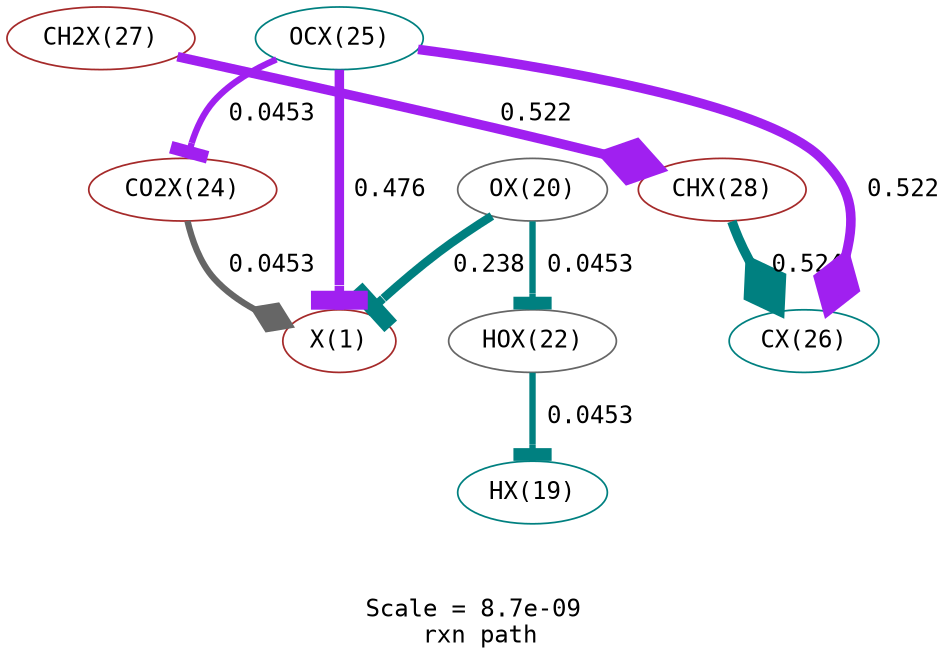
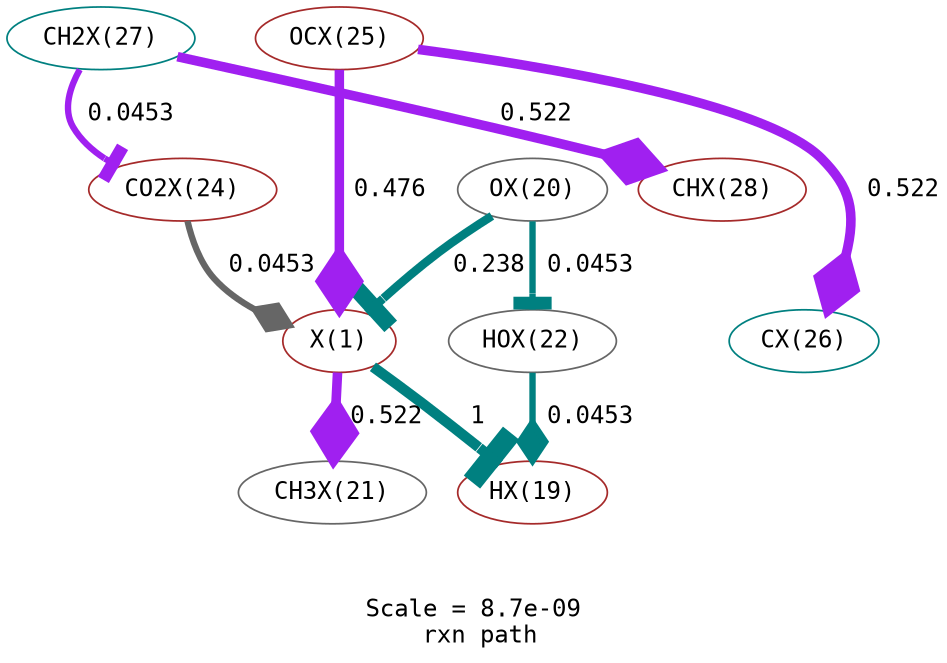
node "CH2X(27)": color brown -> teal
node "OCX(25)": color teal -> brown
edge "OCX(25)" -> "CO2X(24)": now "CH2X(27)" -> "CO2X(24)"
edge "OCX(25)" -> "X(1)": arrowhead tee -> diamond
edge "CHX(28)" -> "CX(26)": removed, label "0.524"
edge "X(1)" -> "HX(19)": added, label "1"
edge "HOX(22)" -> "HX(19)": arrowhead tee -> diamond
node "CH3X(21)": added
node "HX(19)": color teal -> brown
